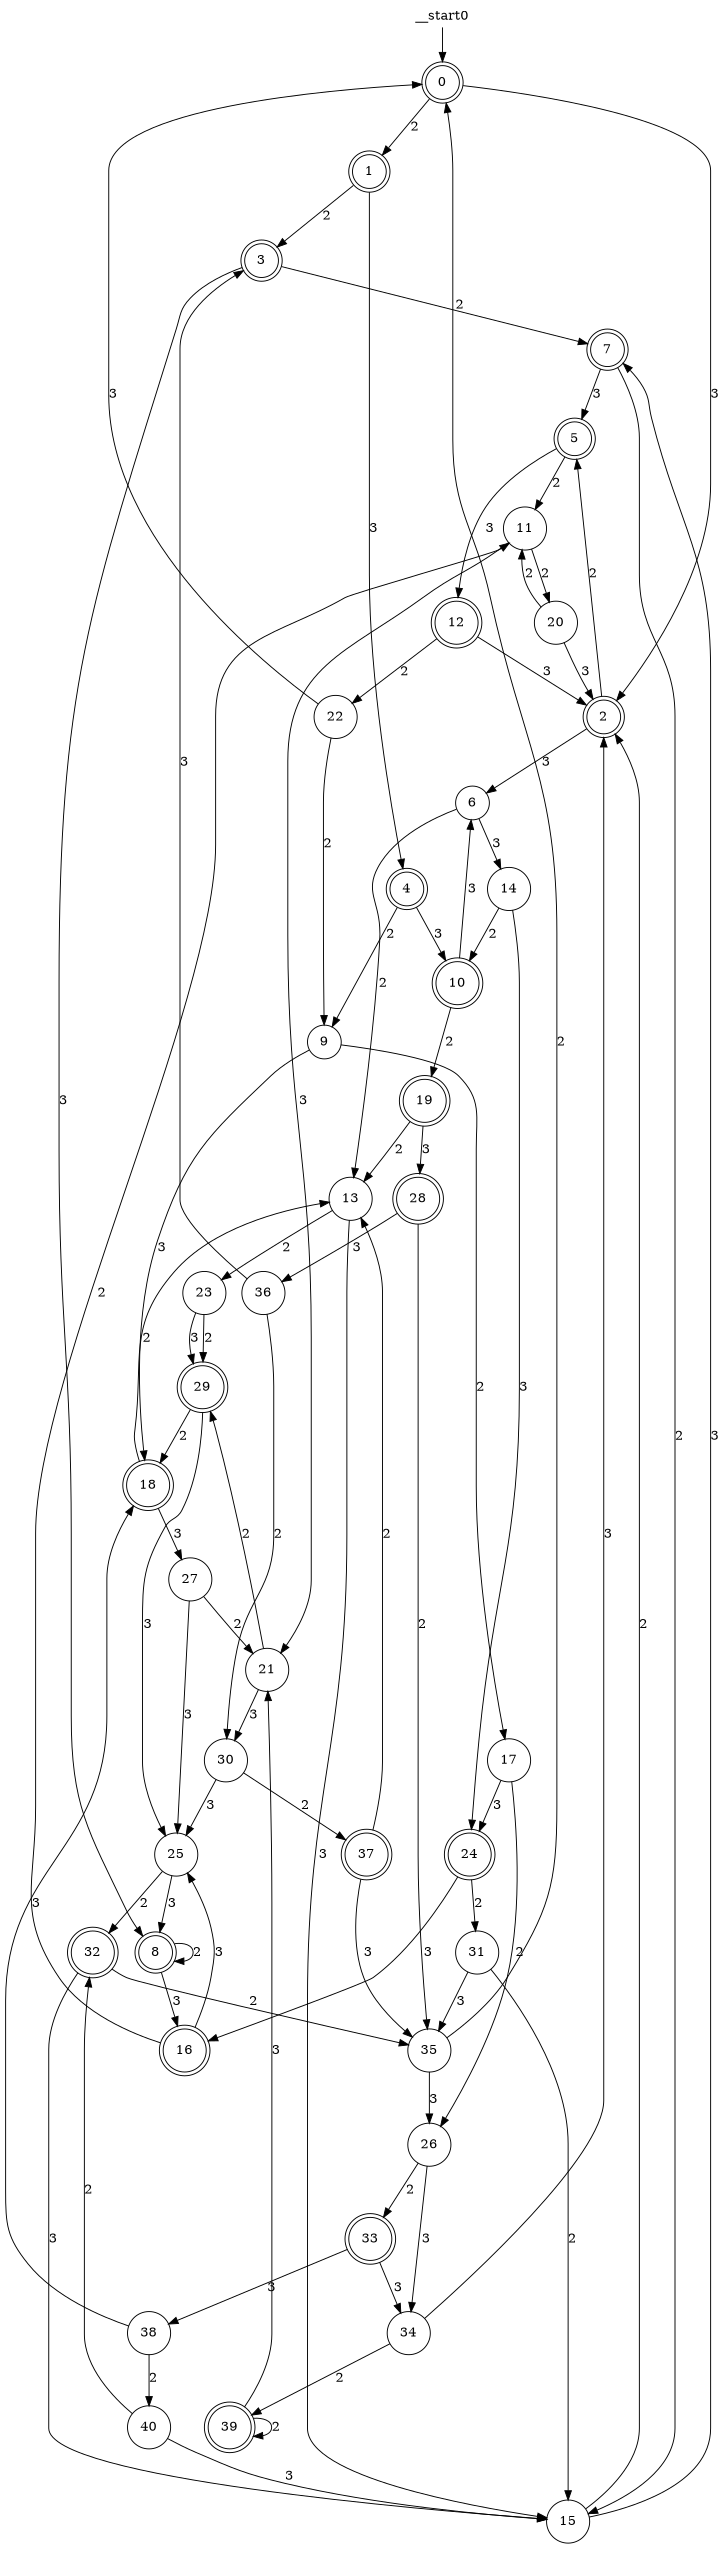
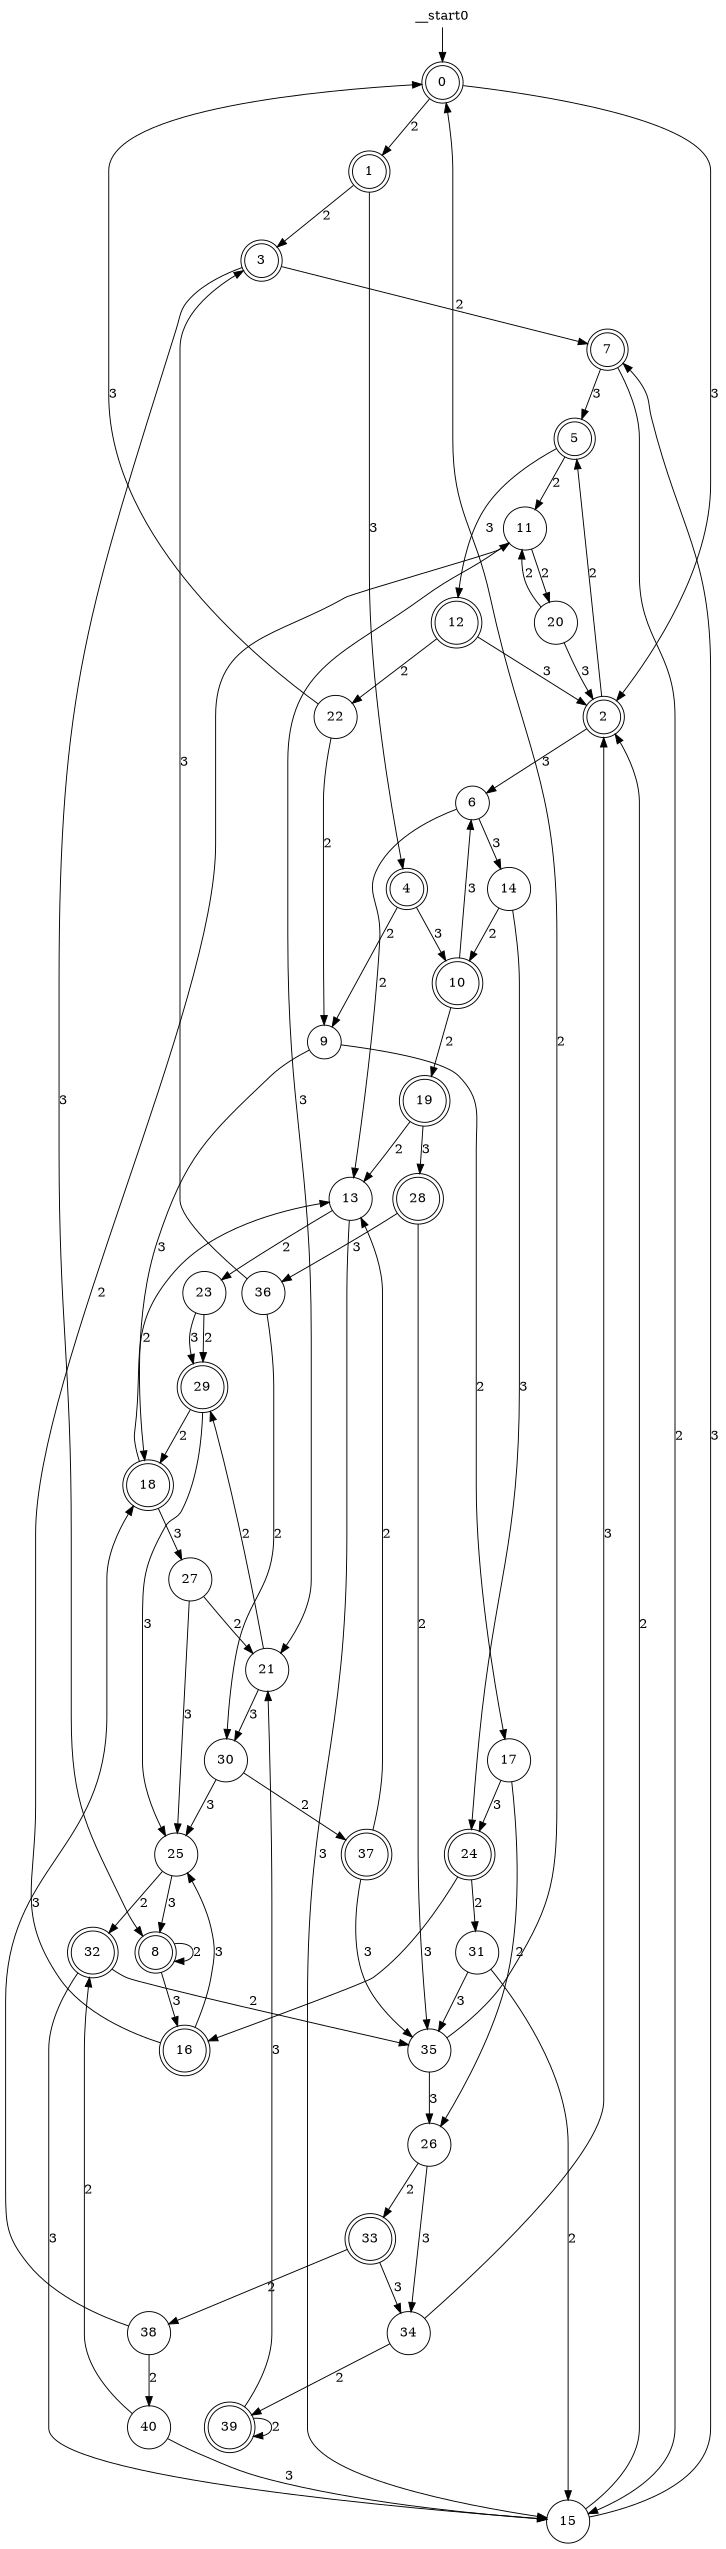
edge "33" -> "38": label "3" -> "2"
